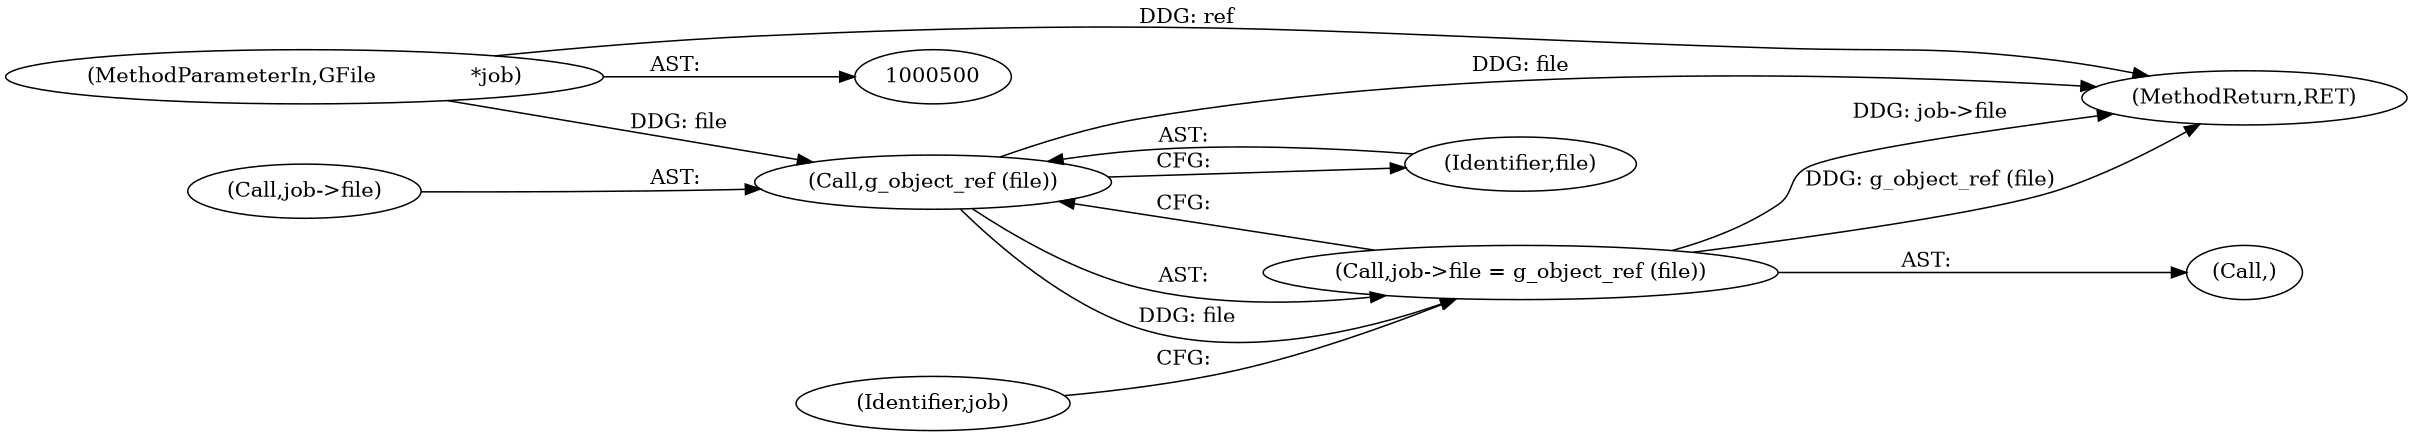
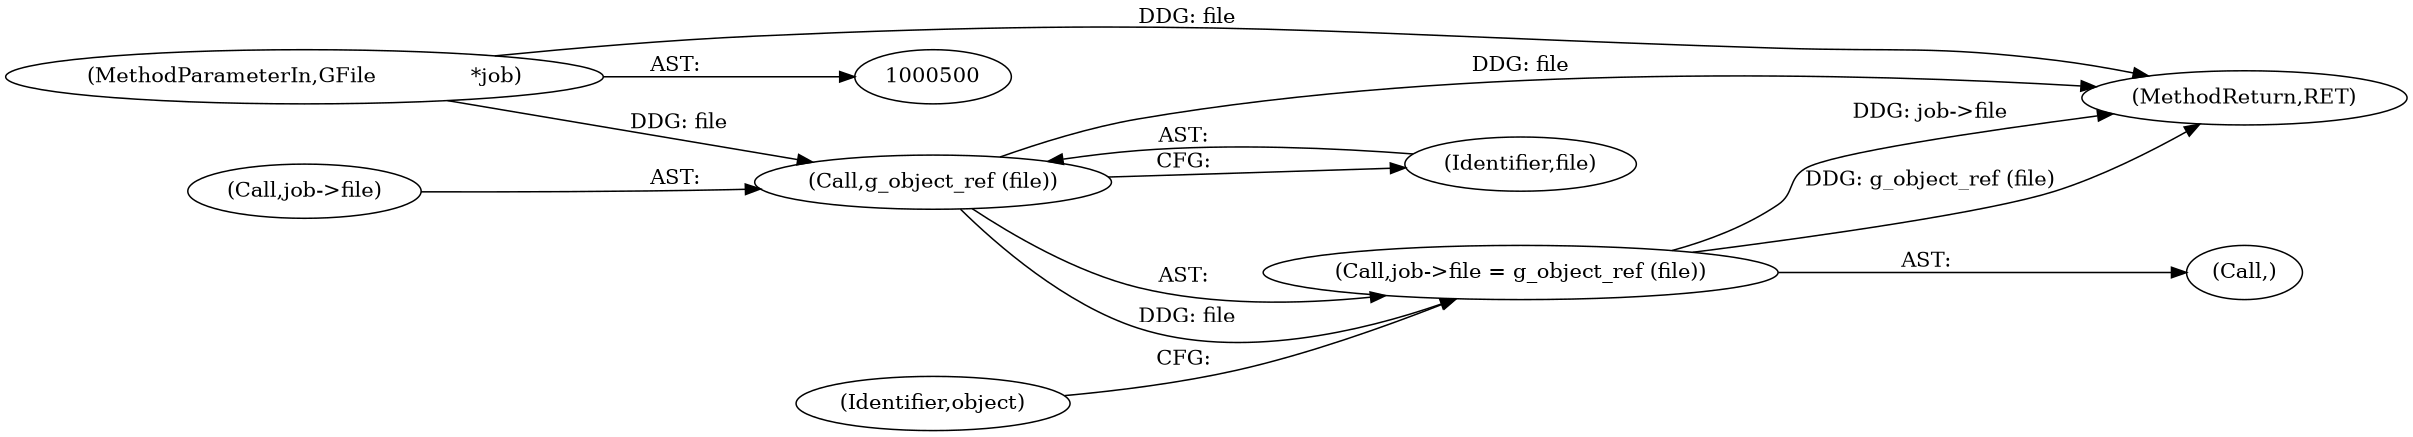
edge "(MethodParameterIn,GFile              *job)" -> "(MethodReturn,RET)": label "DDG: ref" -> "DDG: file"
edge "(Call,job->file = g_object_ref (file))" -> "(Call,g_object_ref (file))": removed, label "CFG:"
node "(Identifier,job)": label "(Identifier,job)" -> "(Identifier,object)"
